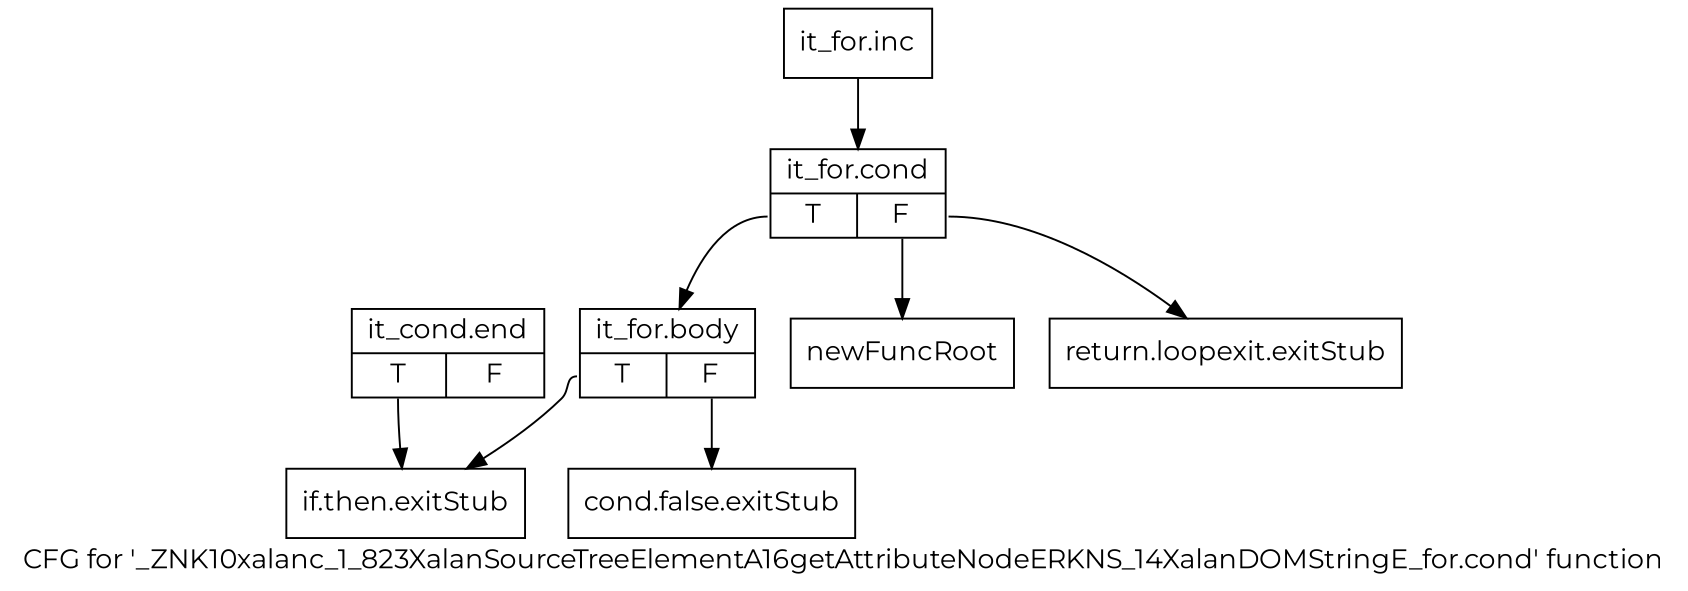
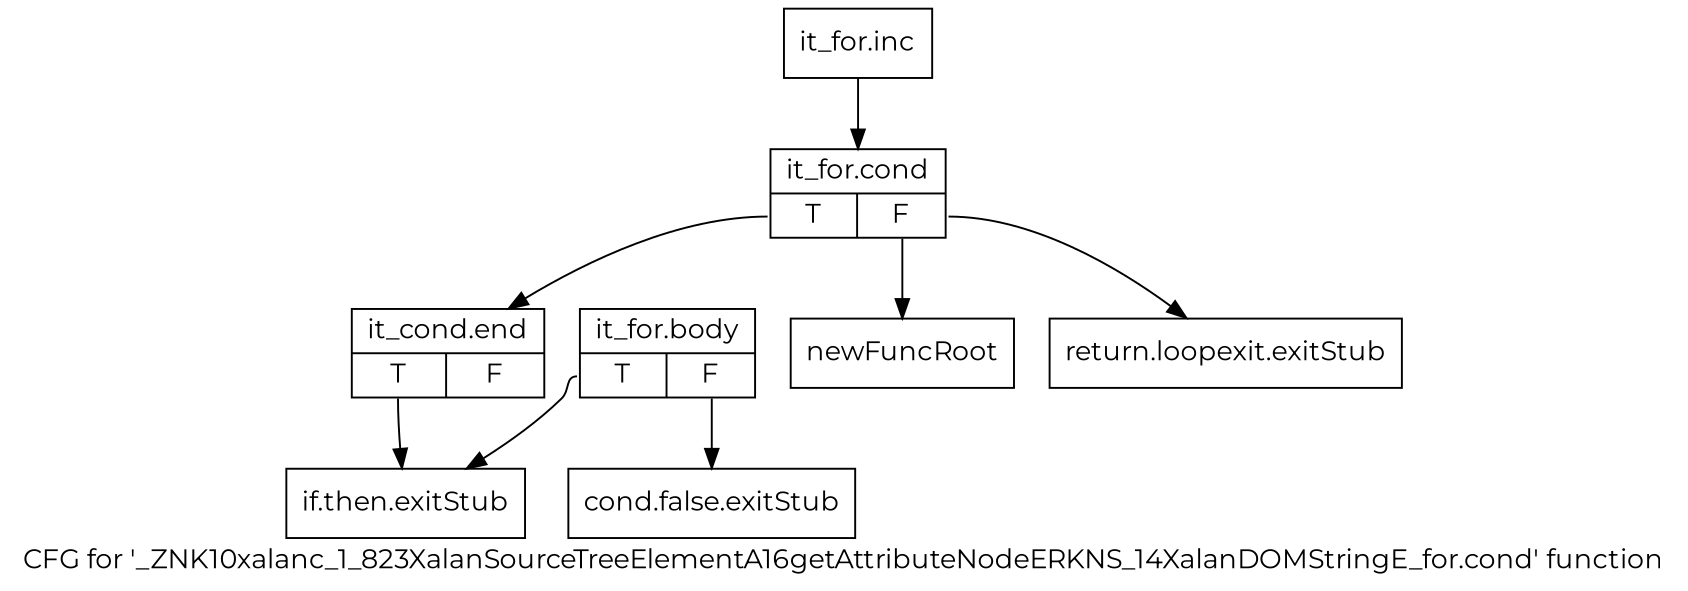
edge "it_for.cond" -> "it_for.body": now "it_for.cond" -> "it_cond.end"
